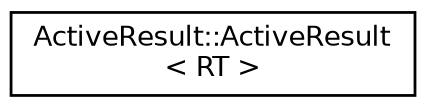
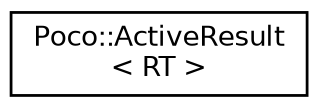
node "ActiveResult::ActiveResult < RT >": label "ActiveResult::ActiveResult < RT >" -> "Poco::ActiveResult < RT >"
